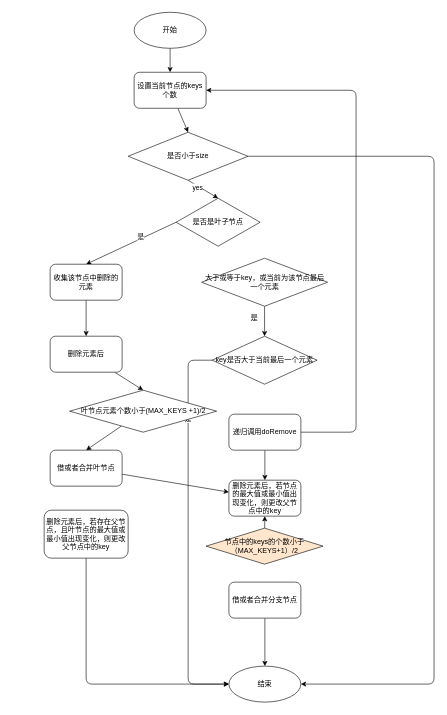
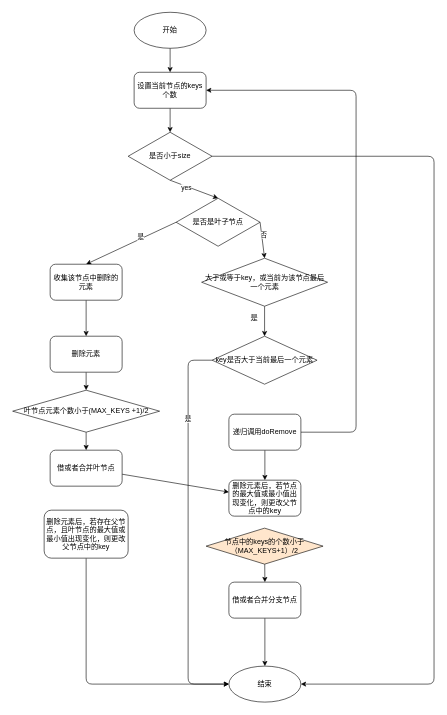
node "是否小于size": size 120x48 -> 84x48
edge "是否是叶子节点" -> "大于或等于key，或当前为该节点最后一个元素": added, label "否"
node "删除元素后": label "删除元素后" -> "删除元素"
node "叶节点元素个数小于(MAX_KEYS +1)/2": moved (143, 411) -> (86, 411)
edge "节点中的keys的个数小于（MAX_KEYS+1）/2" -> "删除元素后，若节点的最大值或最小值出现变化，则更改父节点中的key": now "节点中的keys的个数小于（MAX_KEYS+1）/2" -> "借或者合并分支节点"
